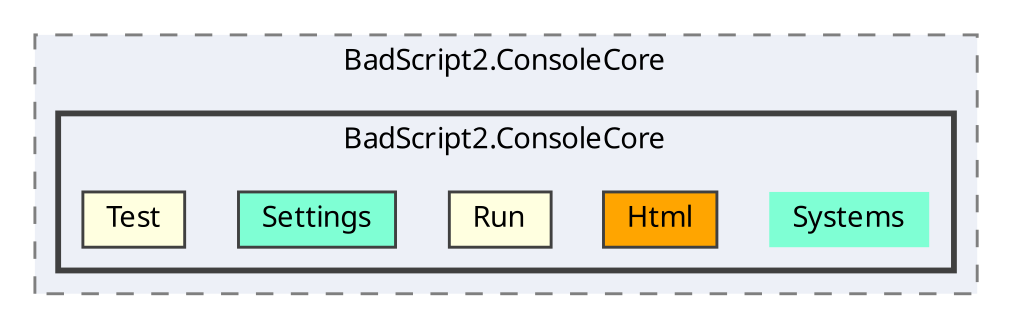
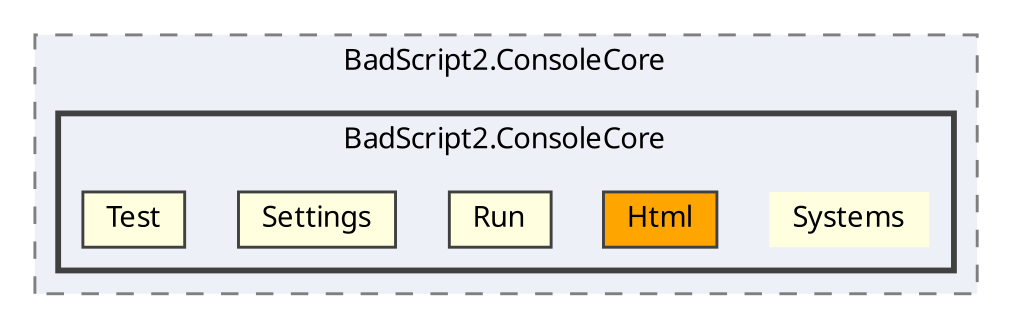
node "Settings": fillcolor aquamarine -> lightyellow
node "Systems": fillcolor aquamarine -> lightyellow
